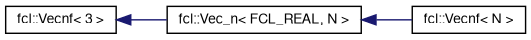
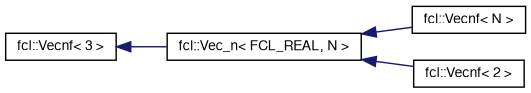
node "fcl::Vecnf< 2 >": added
